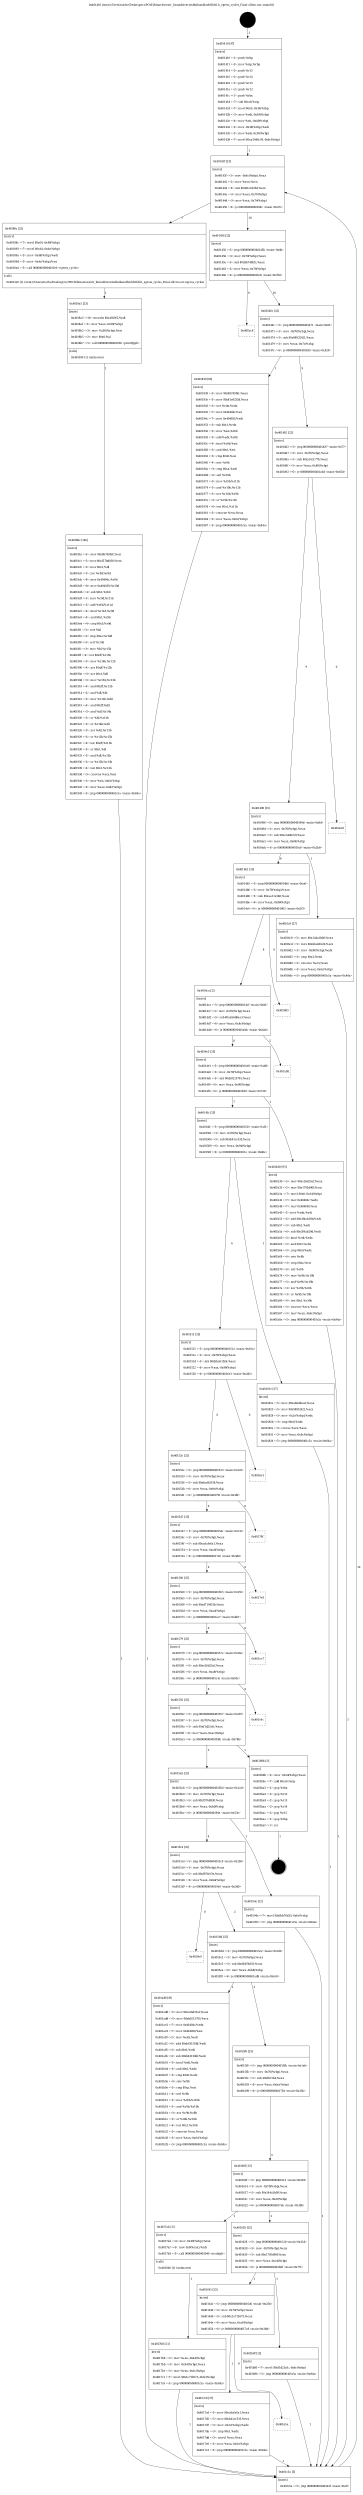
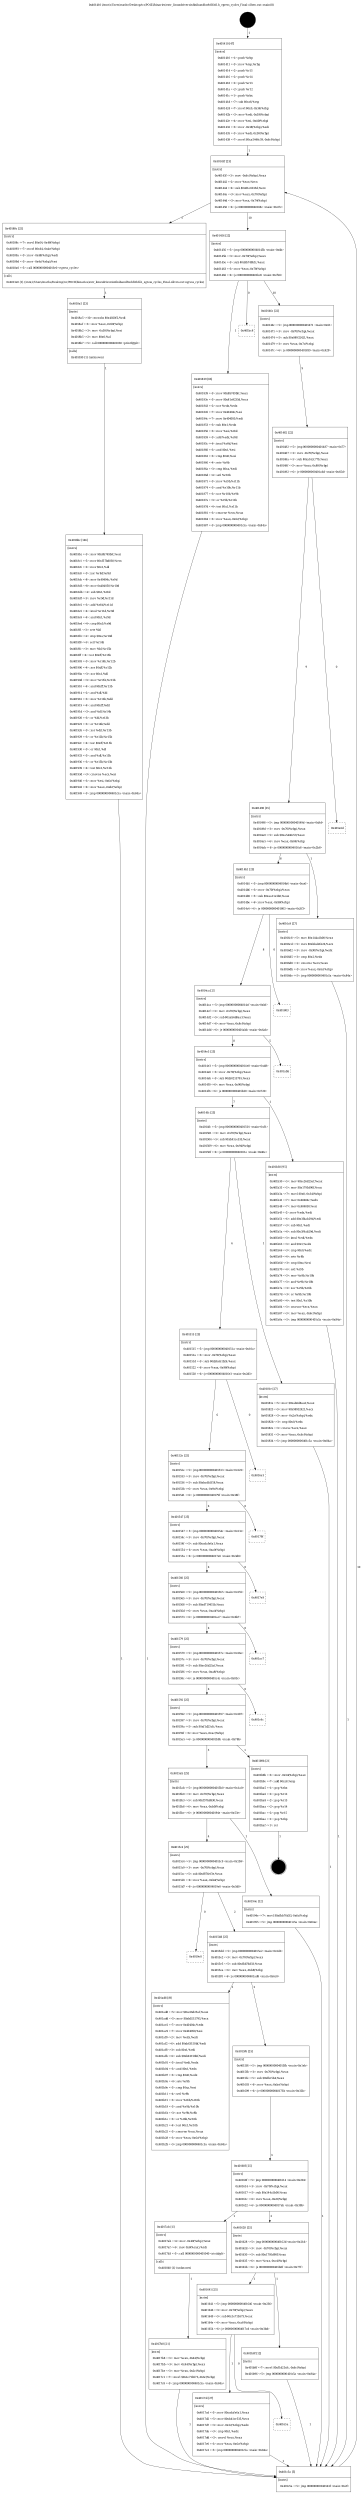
edge "0x40146c [22]" -> "0x401839 [83]": now "0x401456 [22]" -> "0x401839 [83]"
